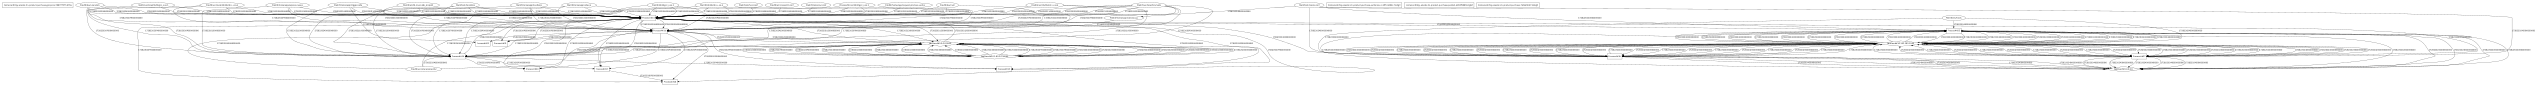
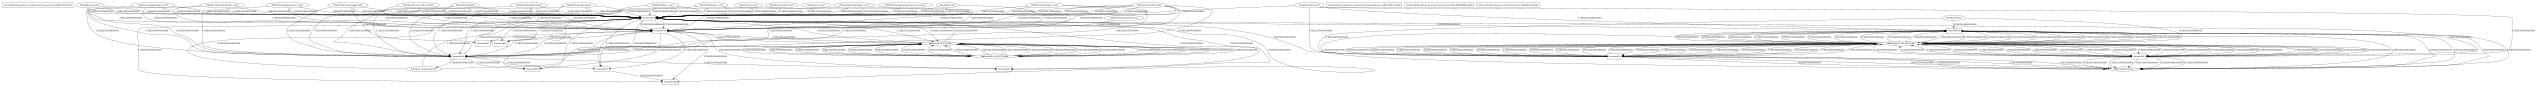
node "File##/home/svc.conf": label "File##/home/svc.conf" -> "File##/etc/svc.conf"
edge "File##/etc/resolv.conf" -> "File##/home/app/malicious.js": now "File##/etc/resolv.conf" -> "Process##15"
edge "File##/usr/local/lib/libgcc_s.so.1" -> "Process##16": added, label "1728220209000000000"
edge "File##/usr/share/zoneinfo/" -> "Process##14": reversed
